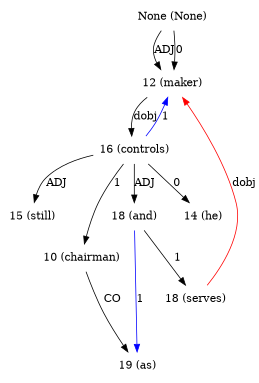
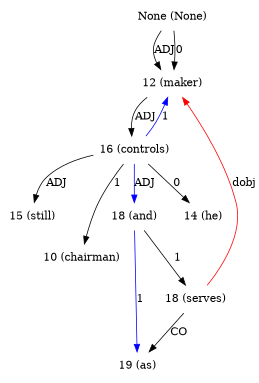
edge "12 (maker)" -> "16 (controls)": label "dobj" -> "ADJ"
edge "16 (controls)" -> "18 (and)": color black -> blue
edge "10 (chairman)" -> "19 (as)": now "18 (serves)" -> "19 (as)"
